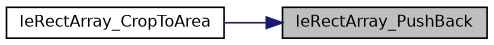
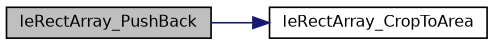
edge "leRectArray_CropToArea" -> "leRectArray_PushBack": reversed
